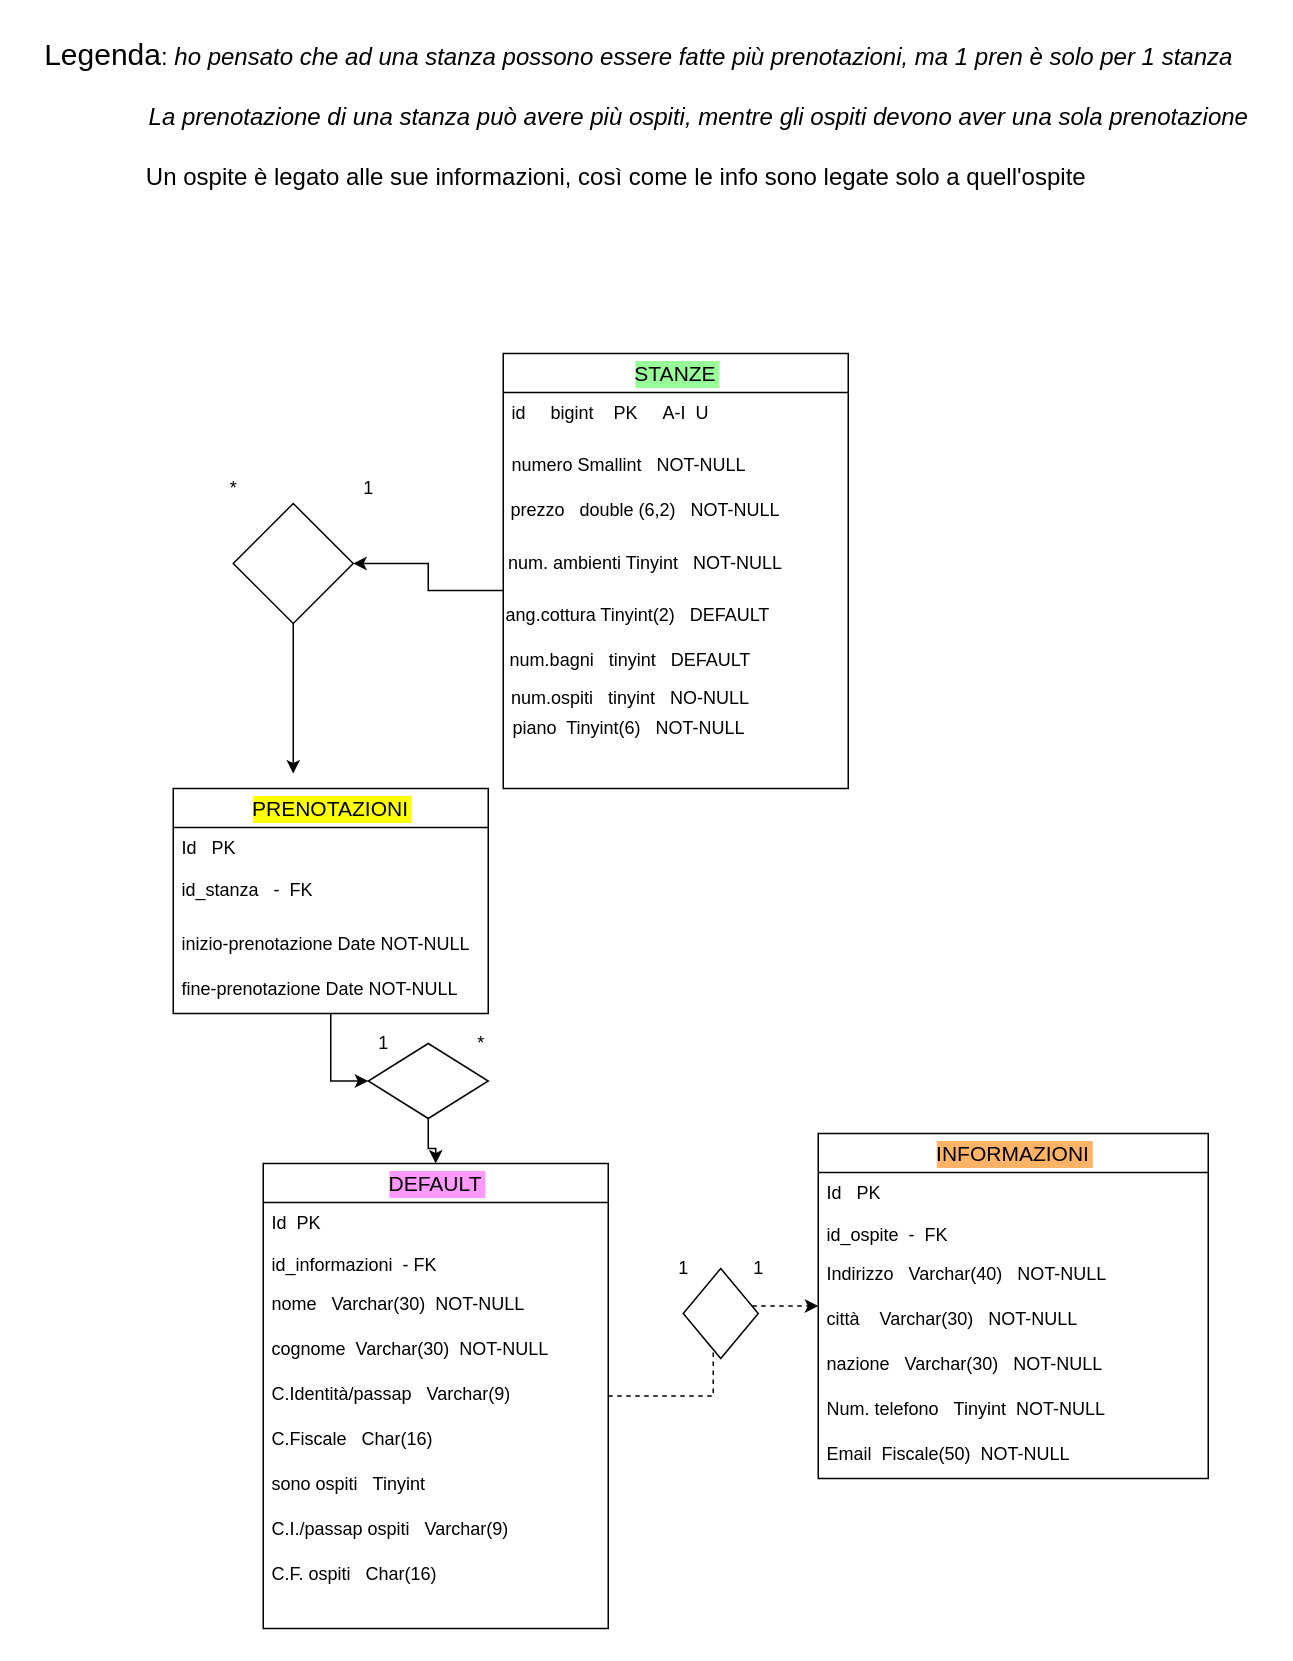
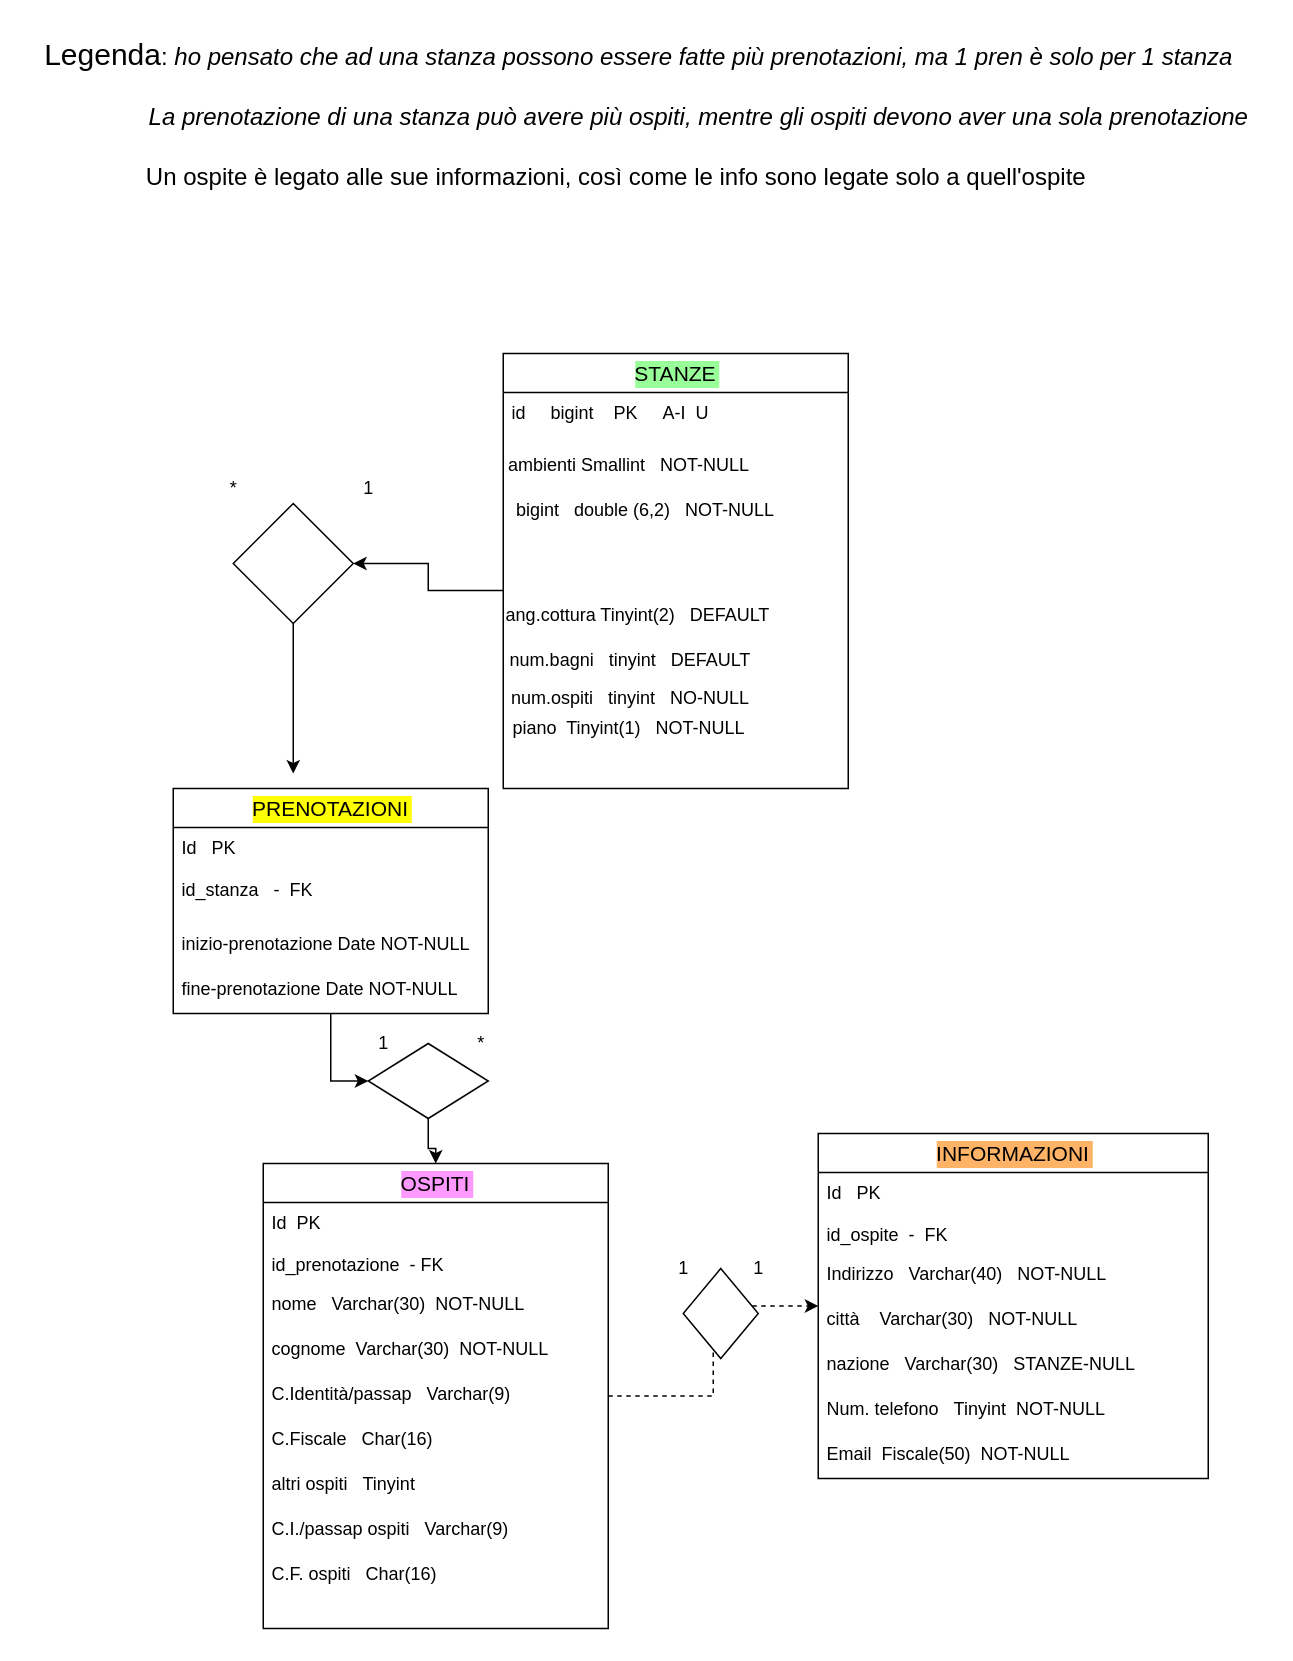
node "numero Smallint NOT-NULL": label "numero Smallint NOT-NULL" -> "ambienti Smallint NOT-NULL"
node "prezzo double (6,2) NOT-NULL": label "prezzo double (6,2) NOT-NULL" -> "bigint double (6,2) NOT-NULL"
node "num. ambienti Tinyint NOT-NULL": removed
node "piano Tinyint(6) NOT-NULL": label "piano Tinyint(6) NOT-NULL" -> "piano Tinyint(1) NOT-NULL"
node "DEFAULT": label "DEFAULT" -> "OSPITI"
node "Id PK id_informazioni - FK": label "Id PK id_informazioni - FK" -> "Id PK id_prenotazione - FK"
node "nazione Varchar(30) NOT-NULL": label "nazione Varchar(30) NOT-NULL" -> "nazione Varchar(30) STANZE-NULL"
node "sono ospiti Tinyint": label "sono ospiti Tinyint" -> "altri ospiti Tinyint"
